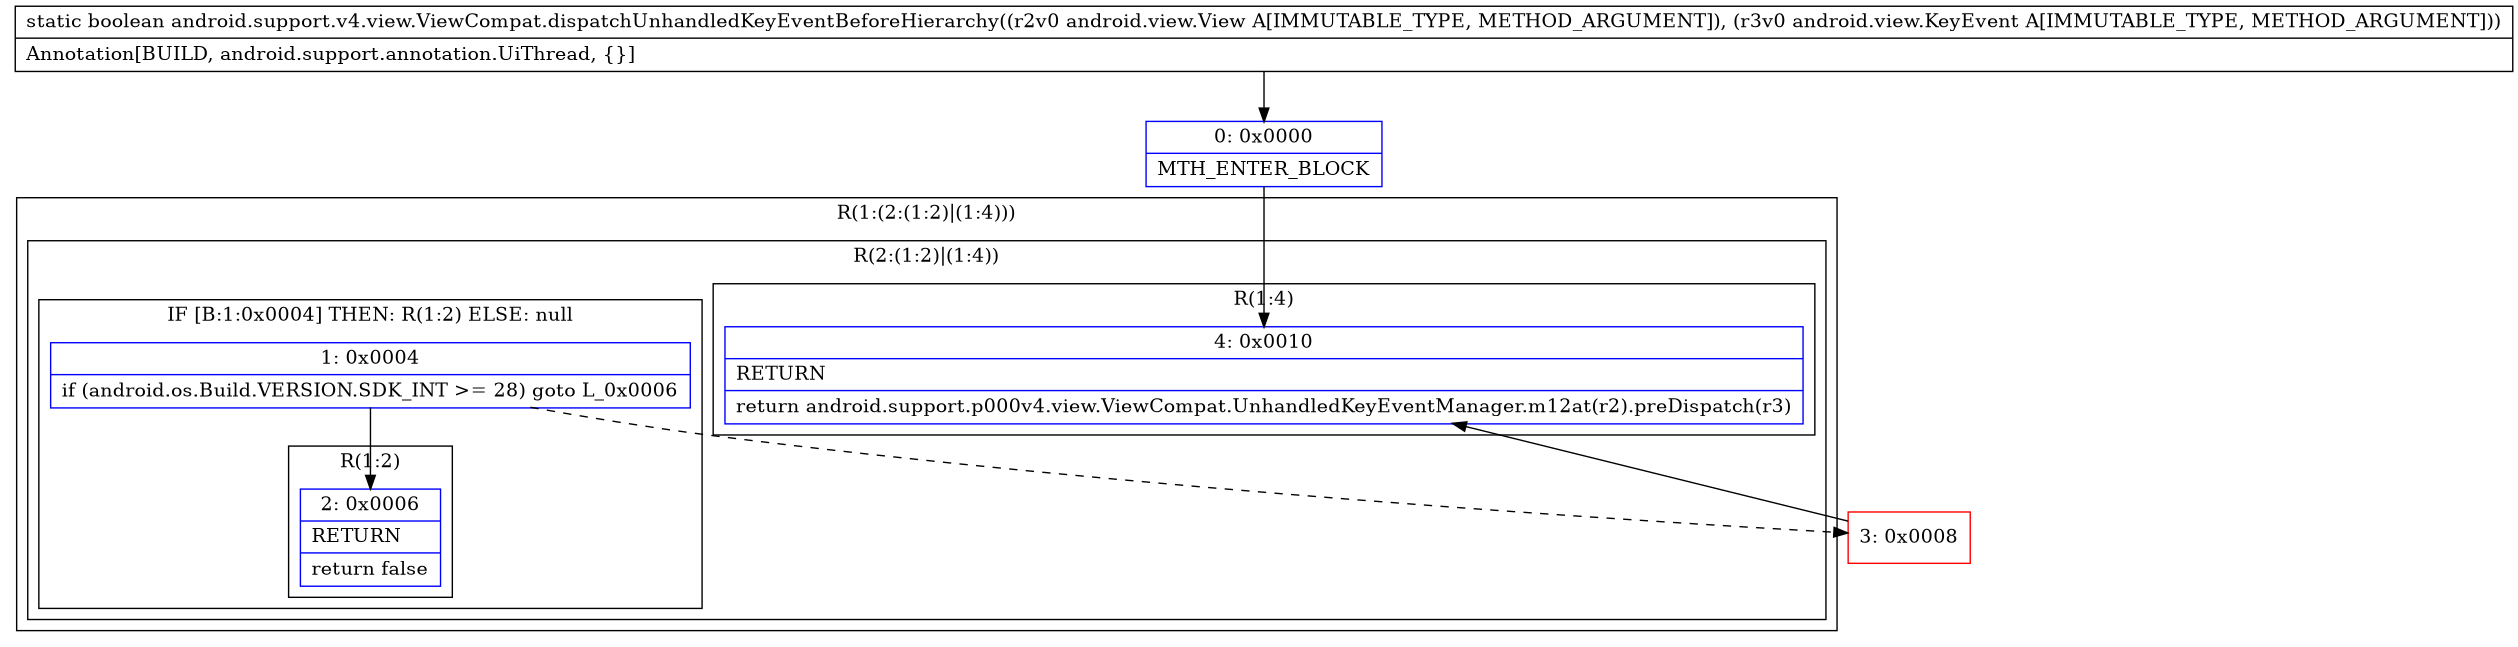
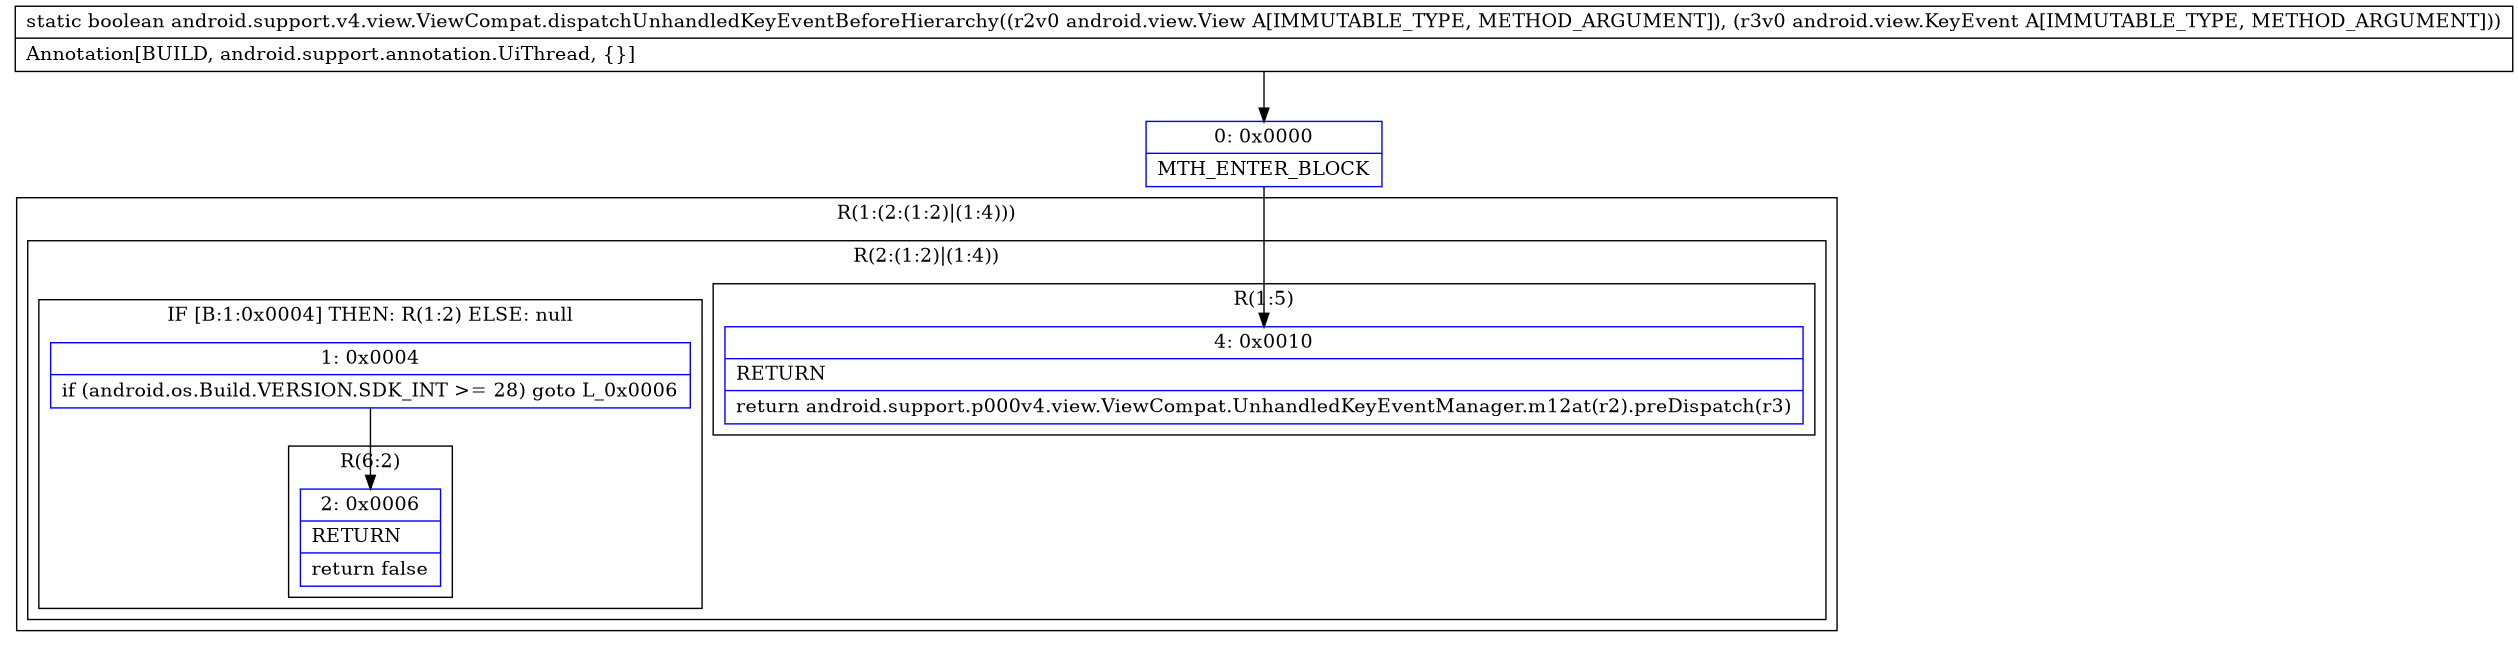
cluster "R(1:4)": label "R(1:4)" -> "R(1:5)"
cluster "R(1:2)": label "R(1:2)" -> "R(6:2)"
node "3: 0x0008": removed
